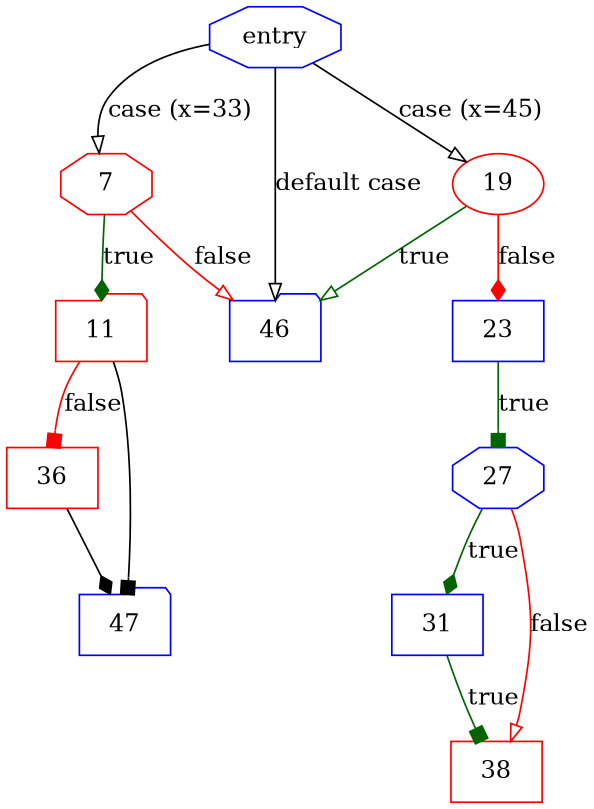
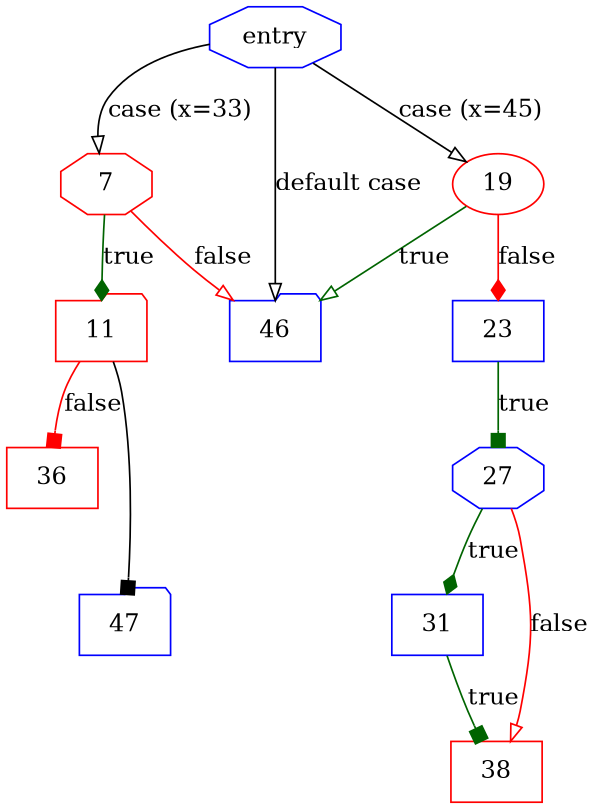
edge "36" -> "47": removed
